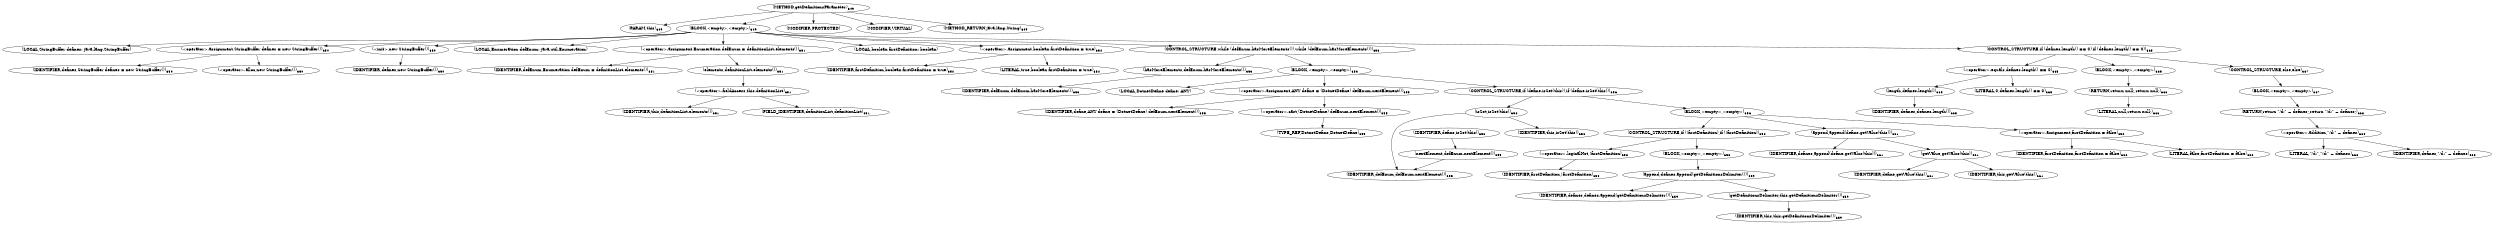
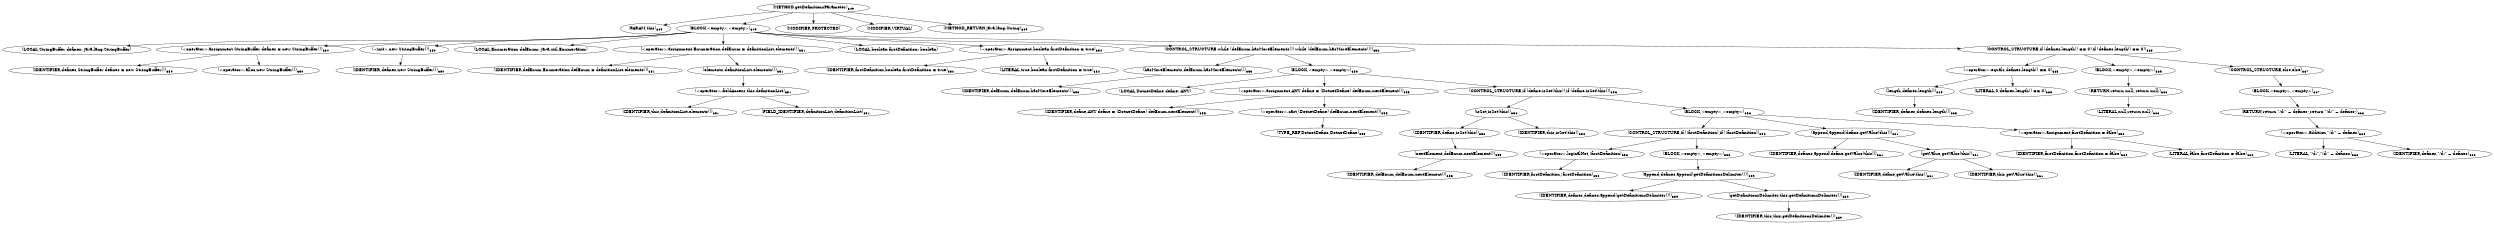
edge "(isSet,isSet(this))" -> "(IDENTIFIER,defEnum,defEnum.nextElement())": now "(isSet,isSet(this))" -> "(IDENTIFIER,define,isSet(this))"
